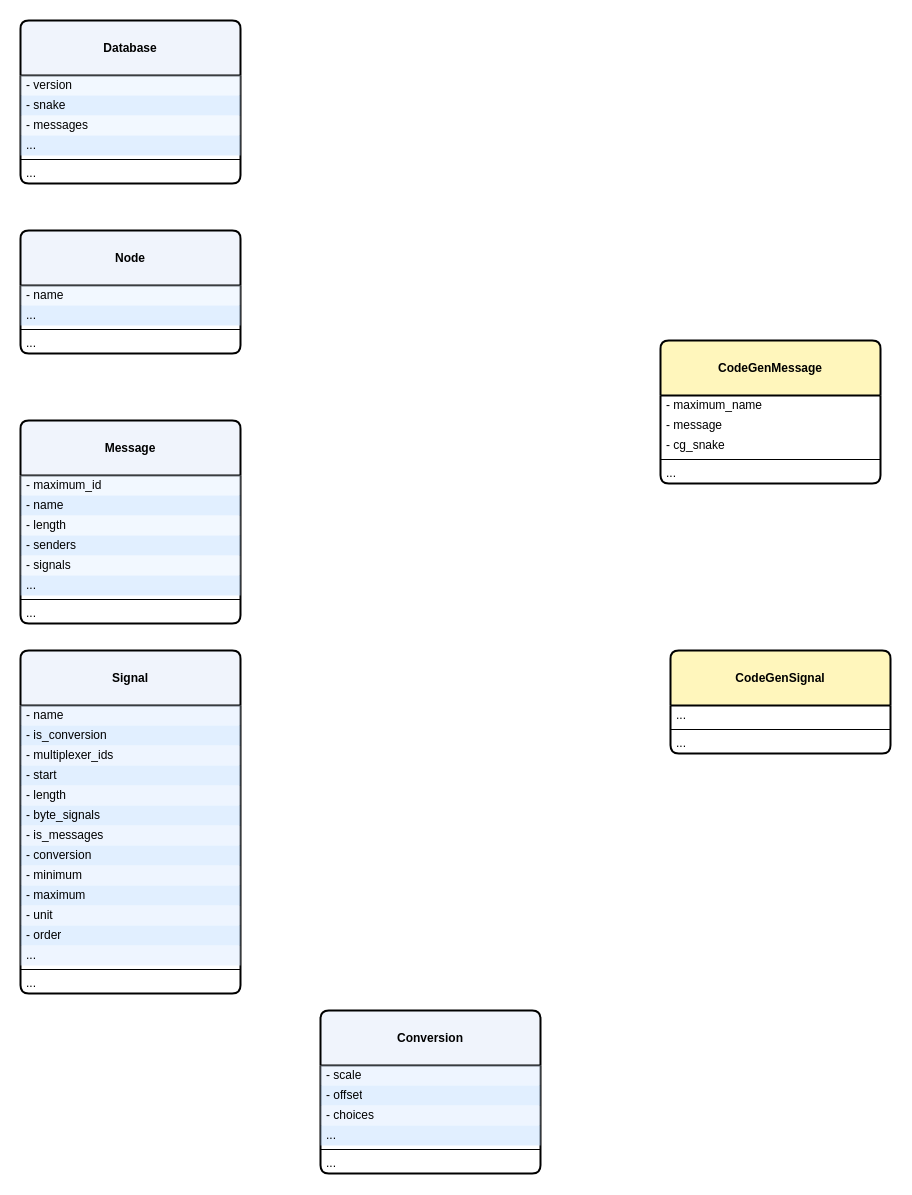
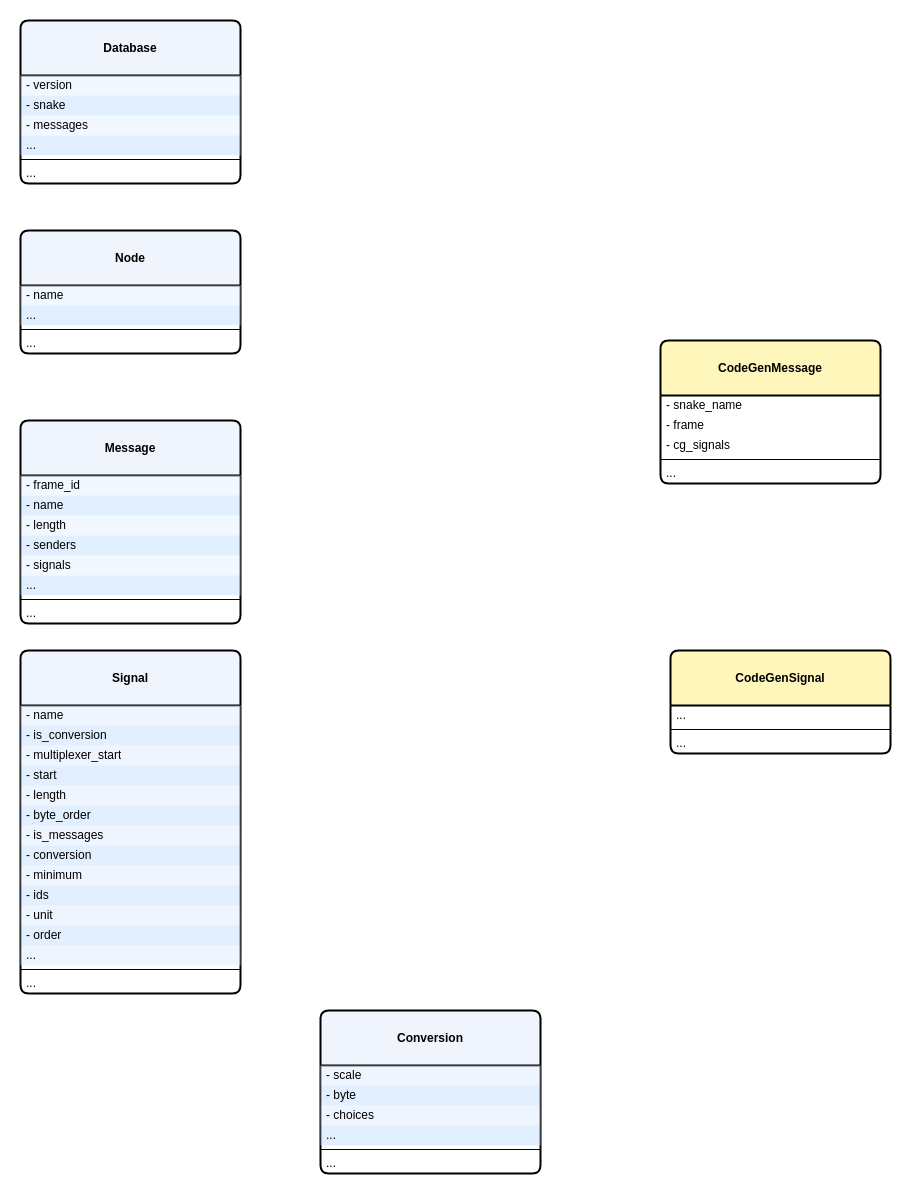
node "- maximum_name": label "- maximum_name" -> "- snake_name"
node "- message": label "- message" -> "- frame"
node "- cg_snake": label "- cg_snake" -> "- cg_signals"
node "- maximum_id": label "- maximum_id" -> "- frame_id"
node "- multiplexer_ids": label "- multiplexer_ids" -> "- multiplexer_start"
node "- byte_signals": label "- byte_signals" -> "- byte_order"
node "- maximum": label "- maximum" -> "- ids"
node "- offset": label "- offset" -> "- byte"
